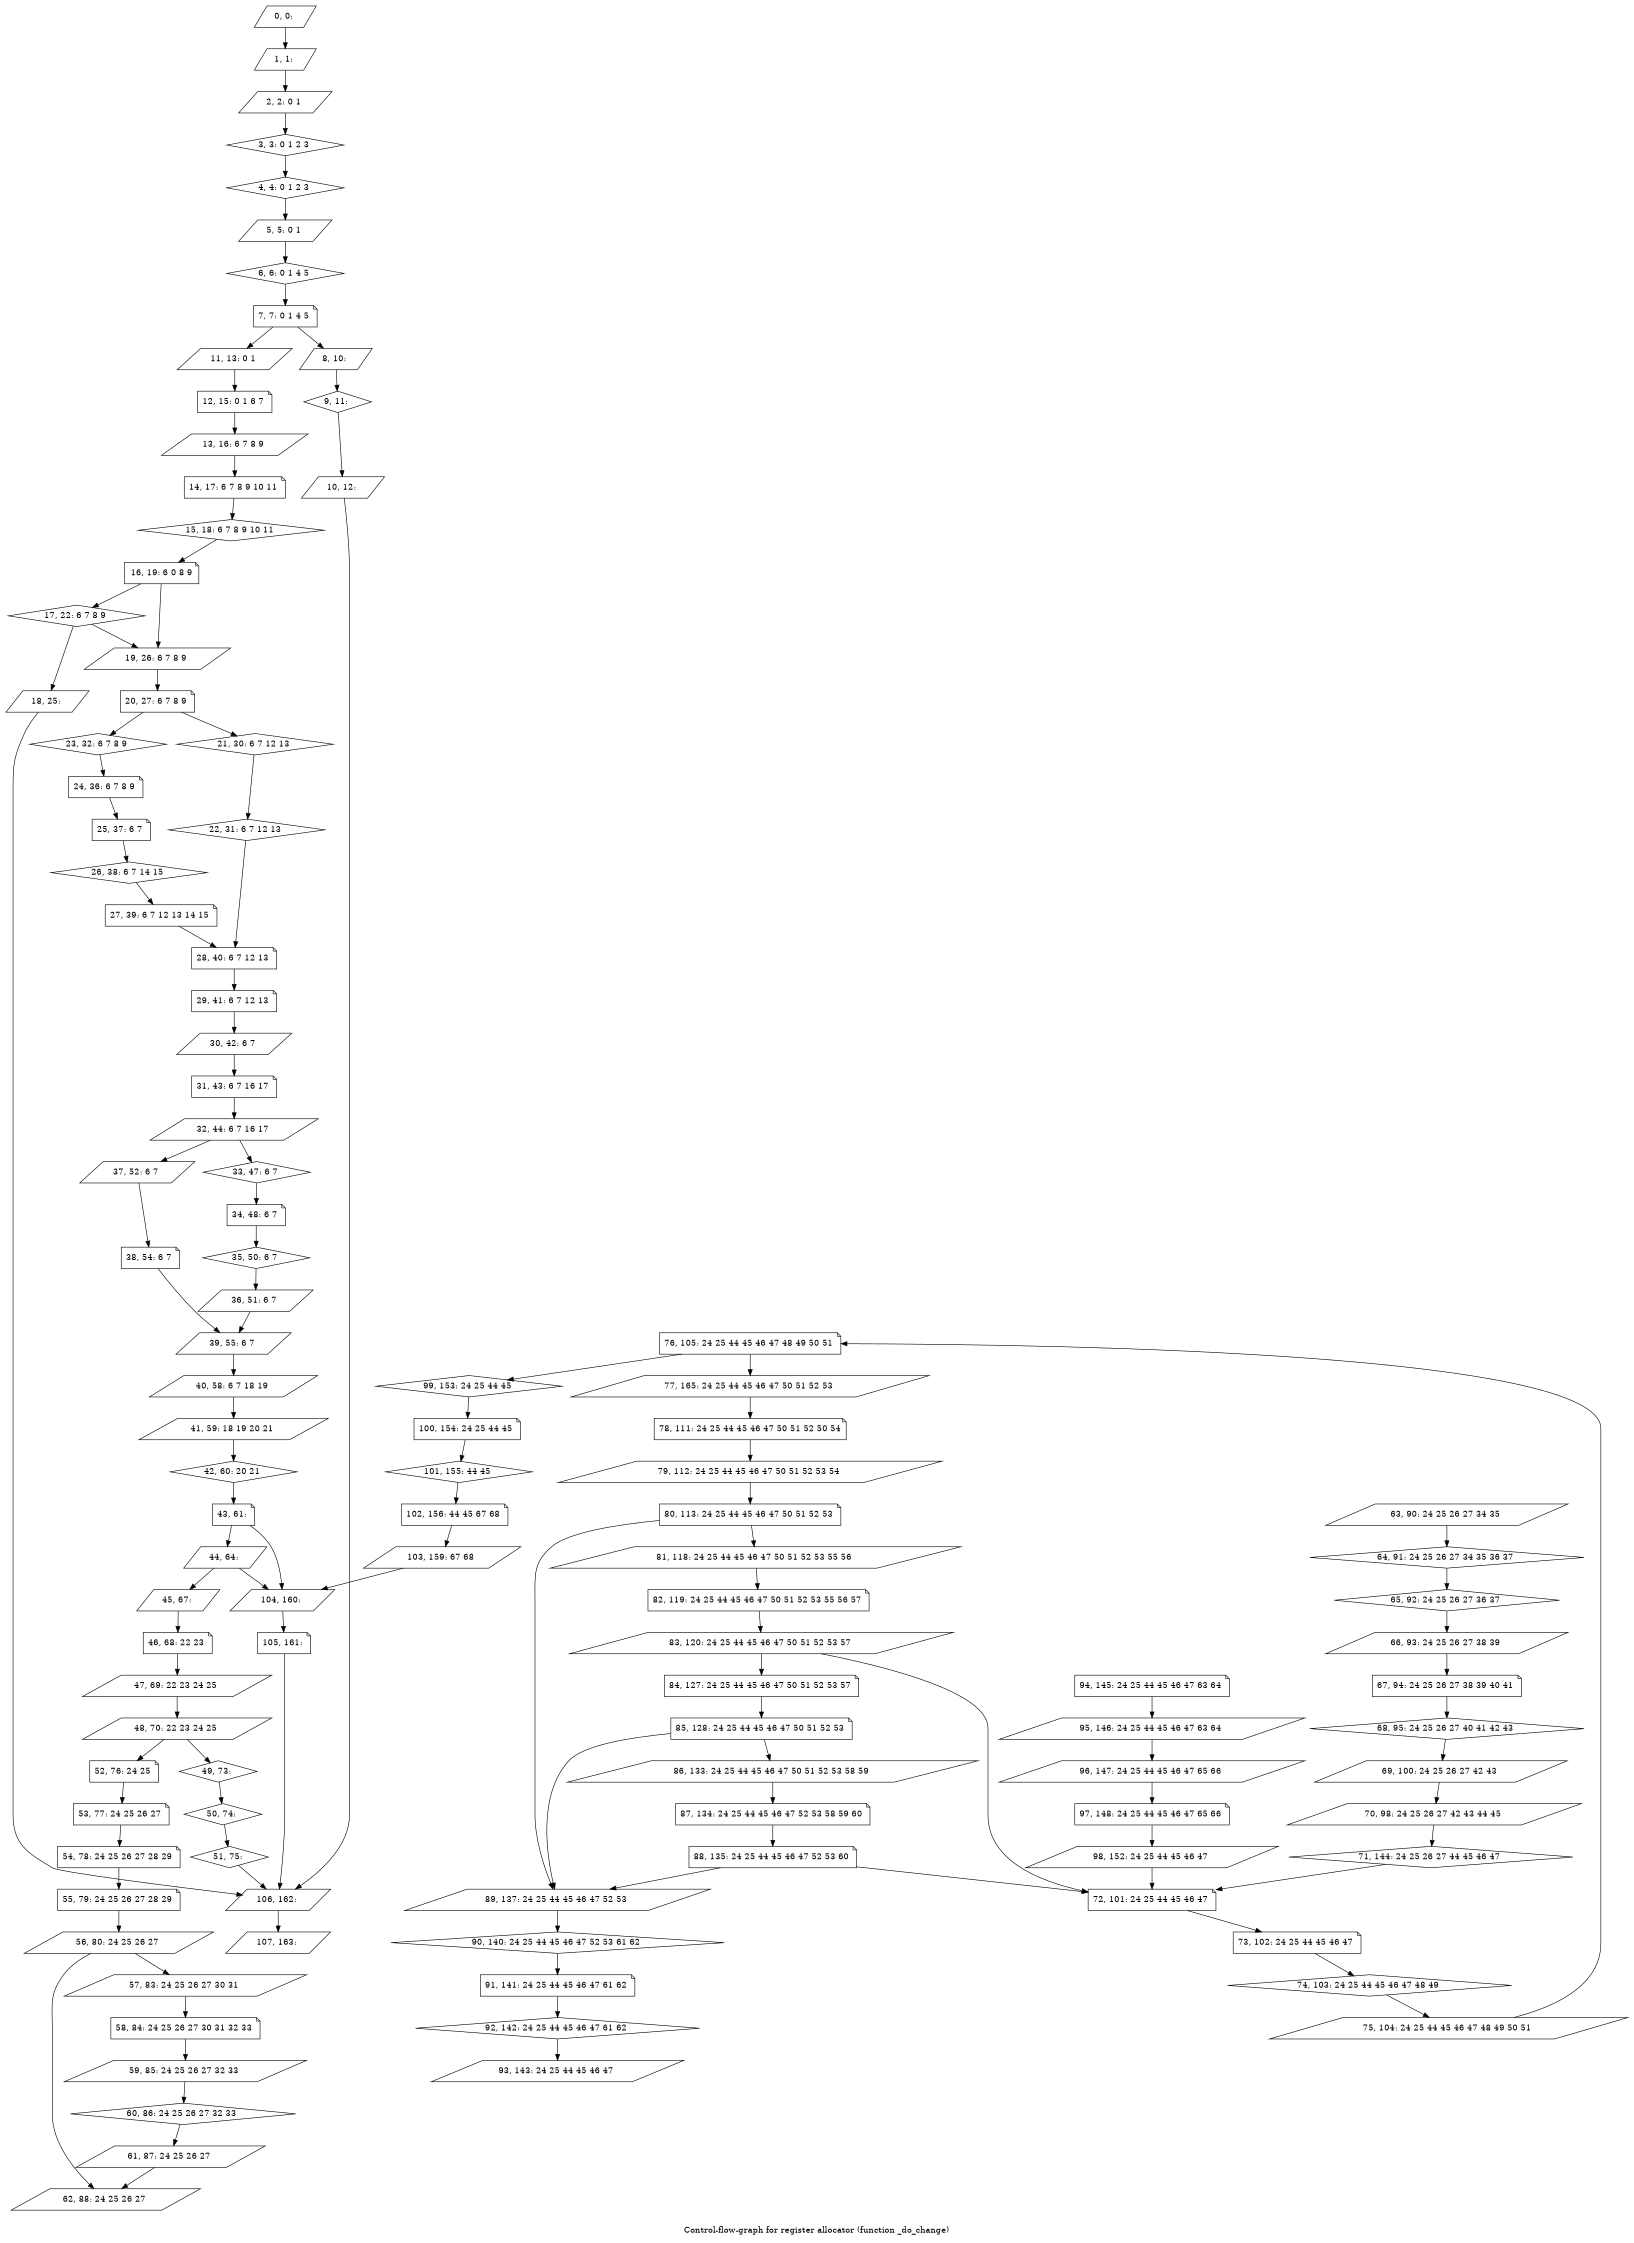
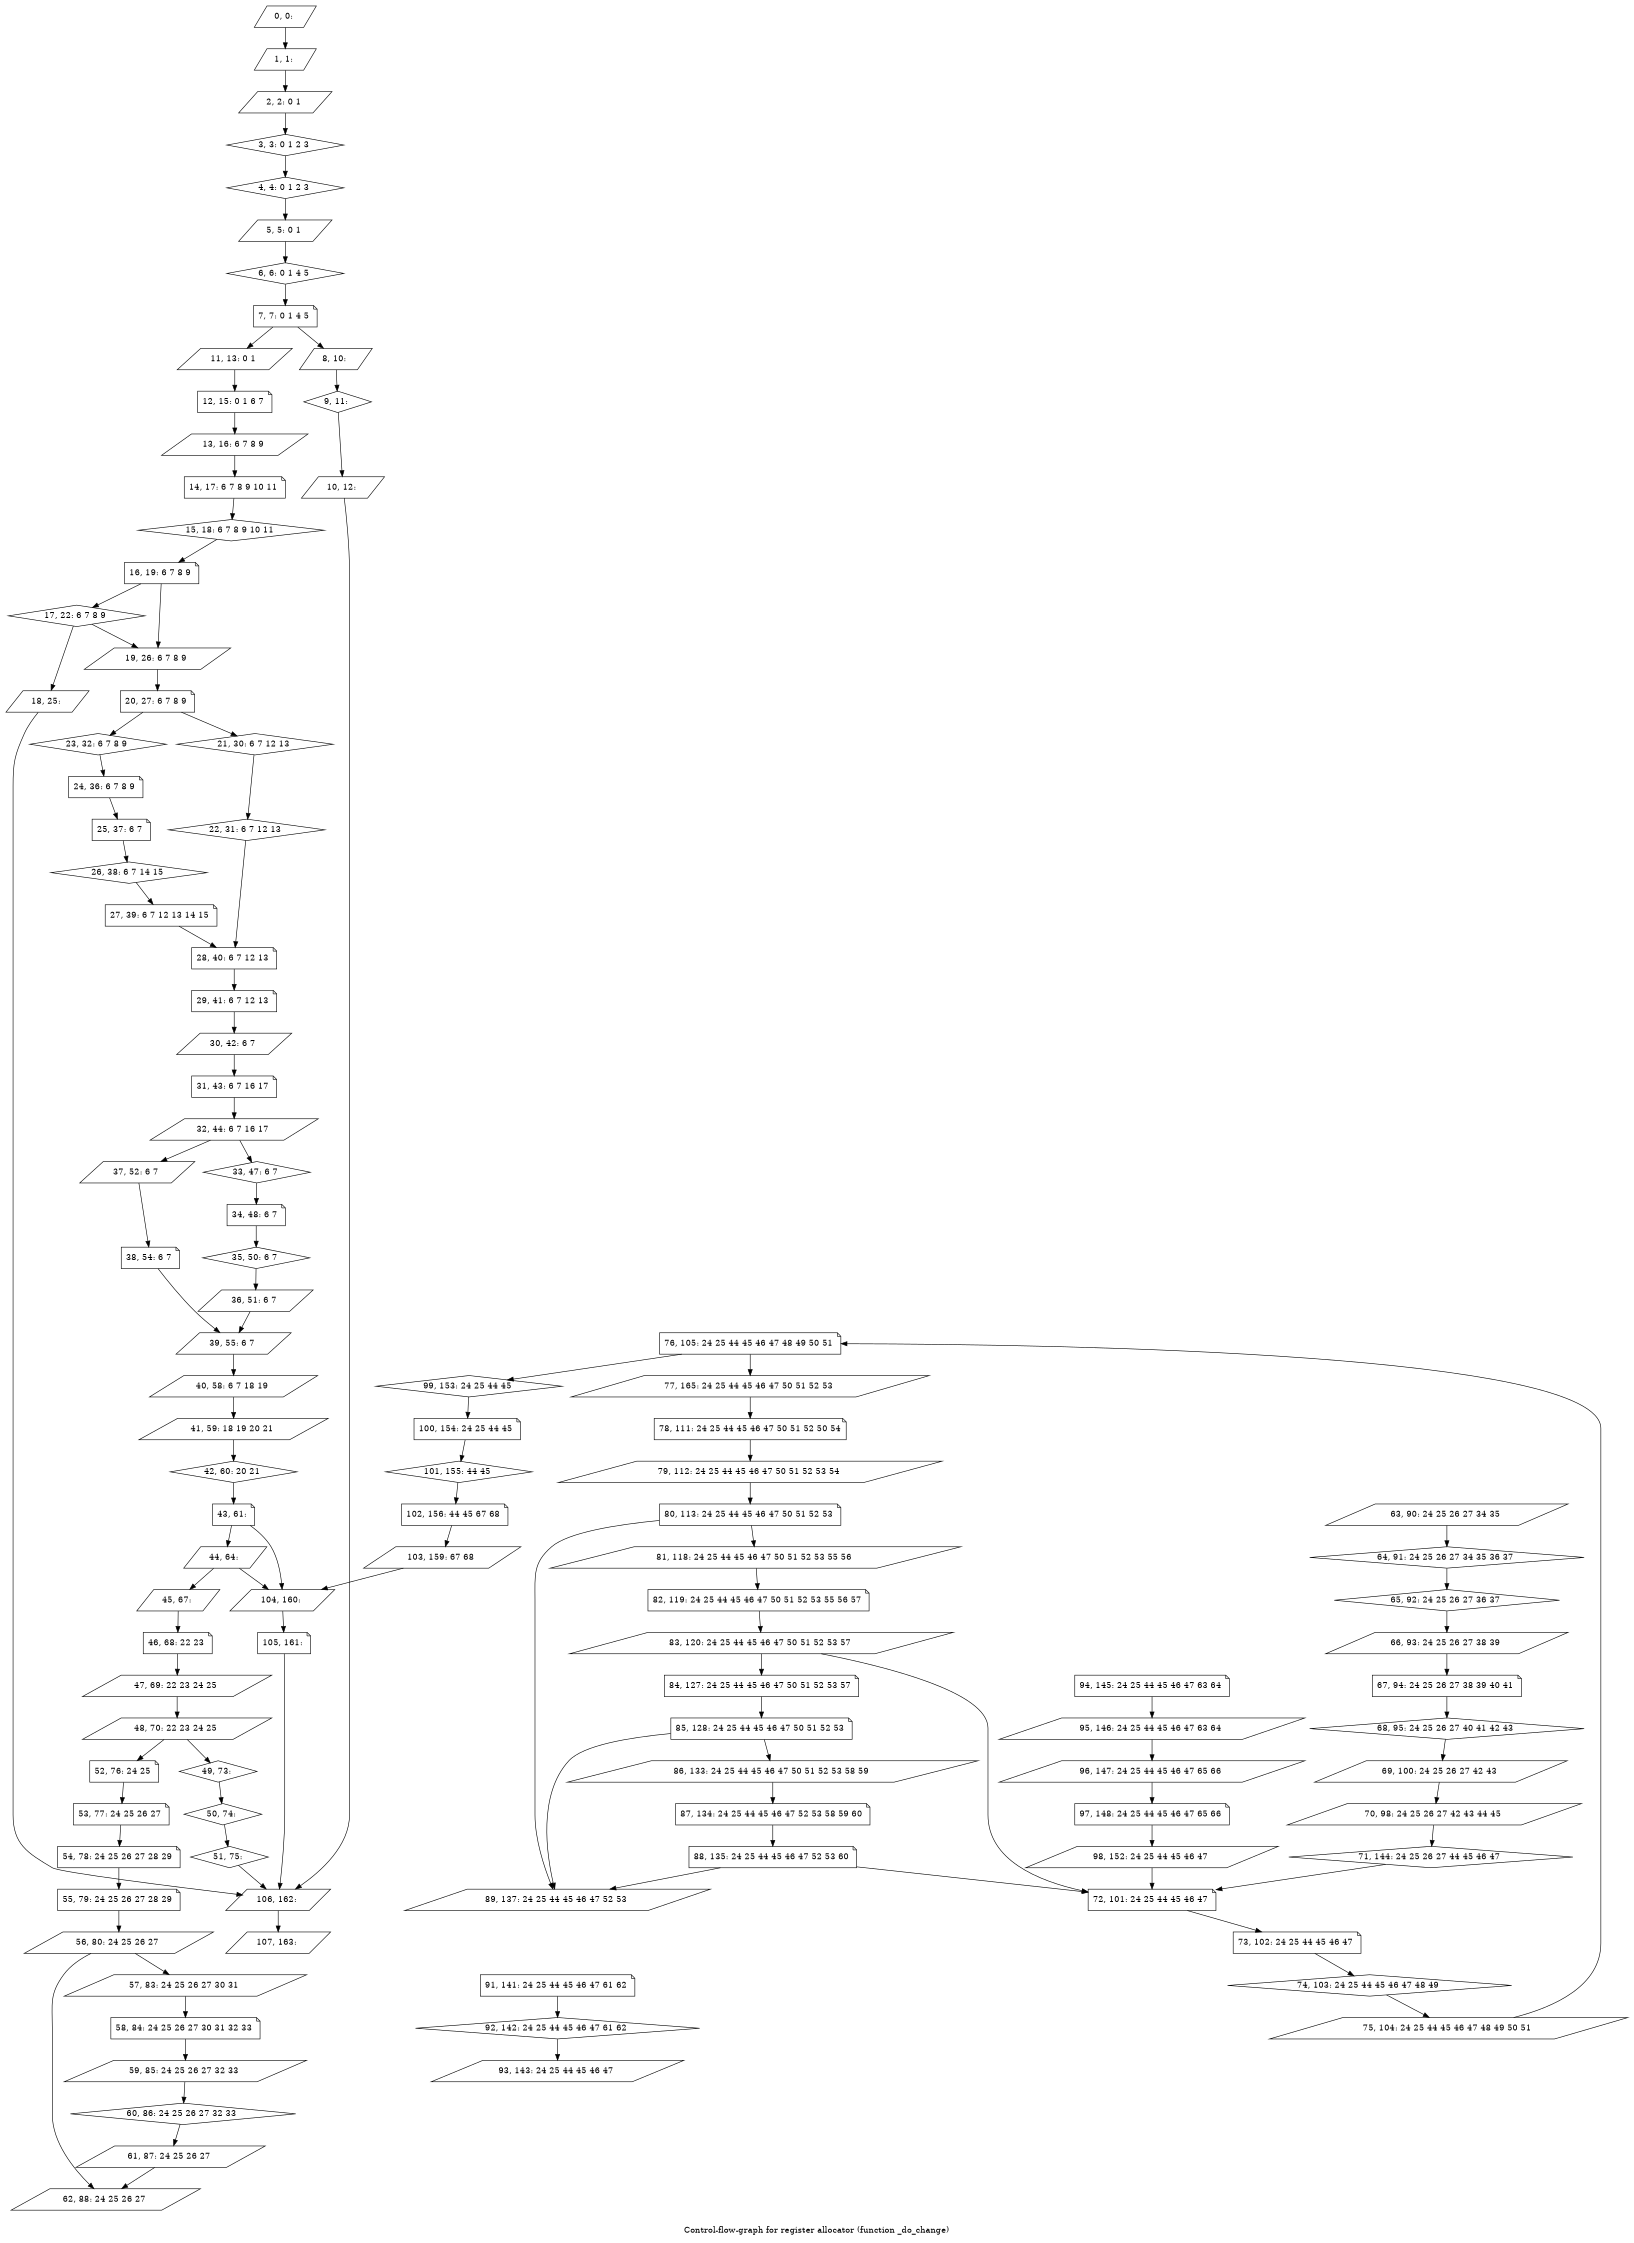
node "16, 19: 6 0 8 9": label "16, 19: 6 0 8 9" -> "16, 19: 6 7 8 9"
node "90, 140: 24 25 44 45 46 47 52 53 61 62": removed
